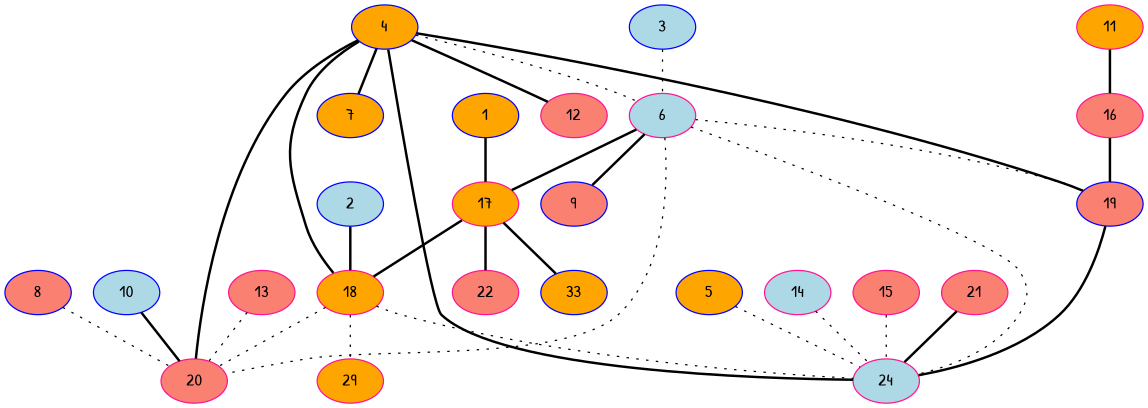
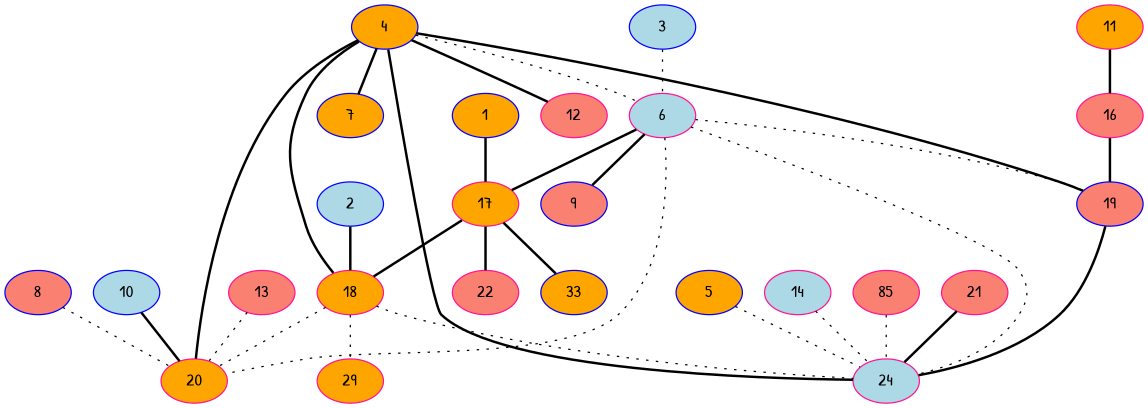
node "15": label "15" -> "85"
node "20": fillcolor salmon -> orange
